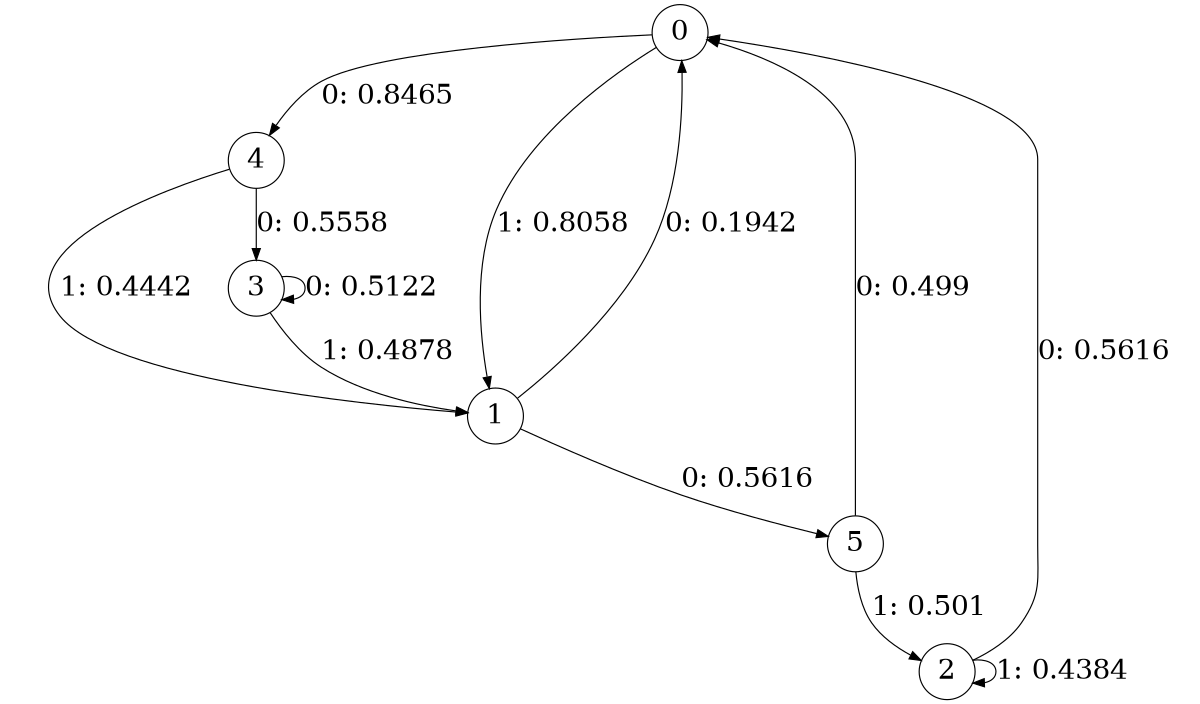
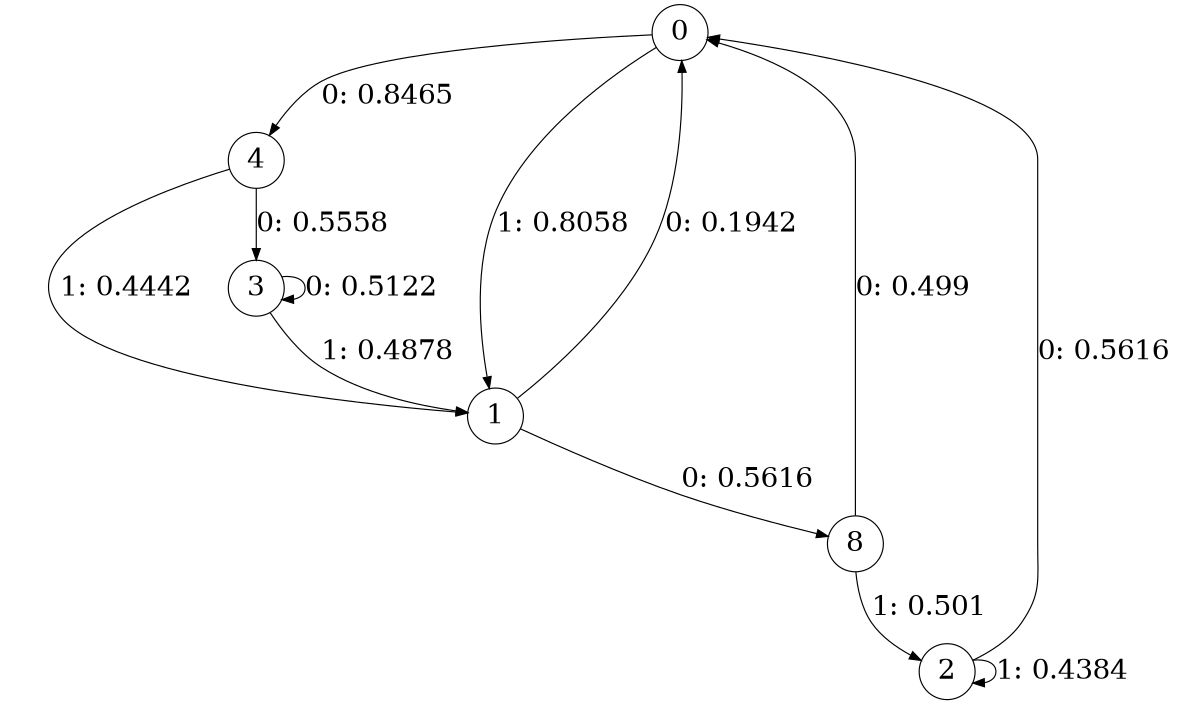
node "5": label "5" -> "8"
